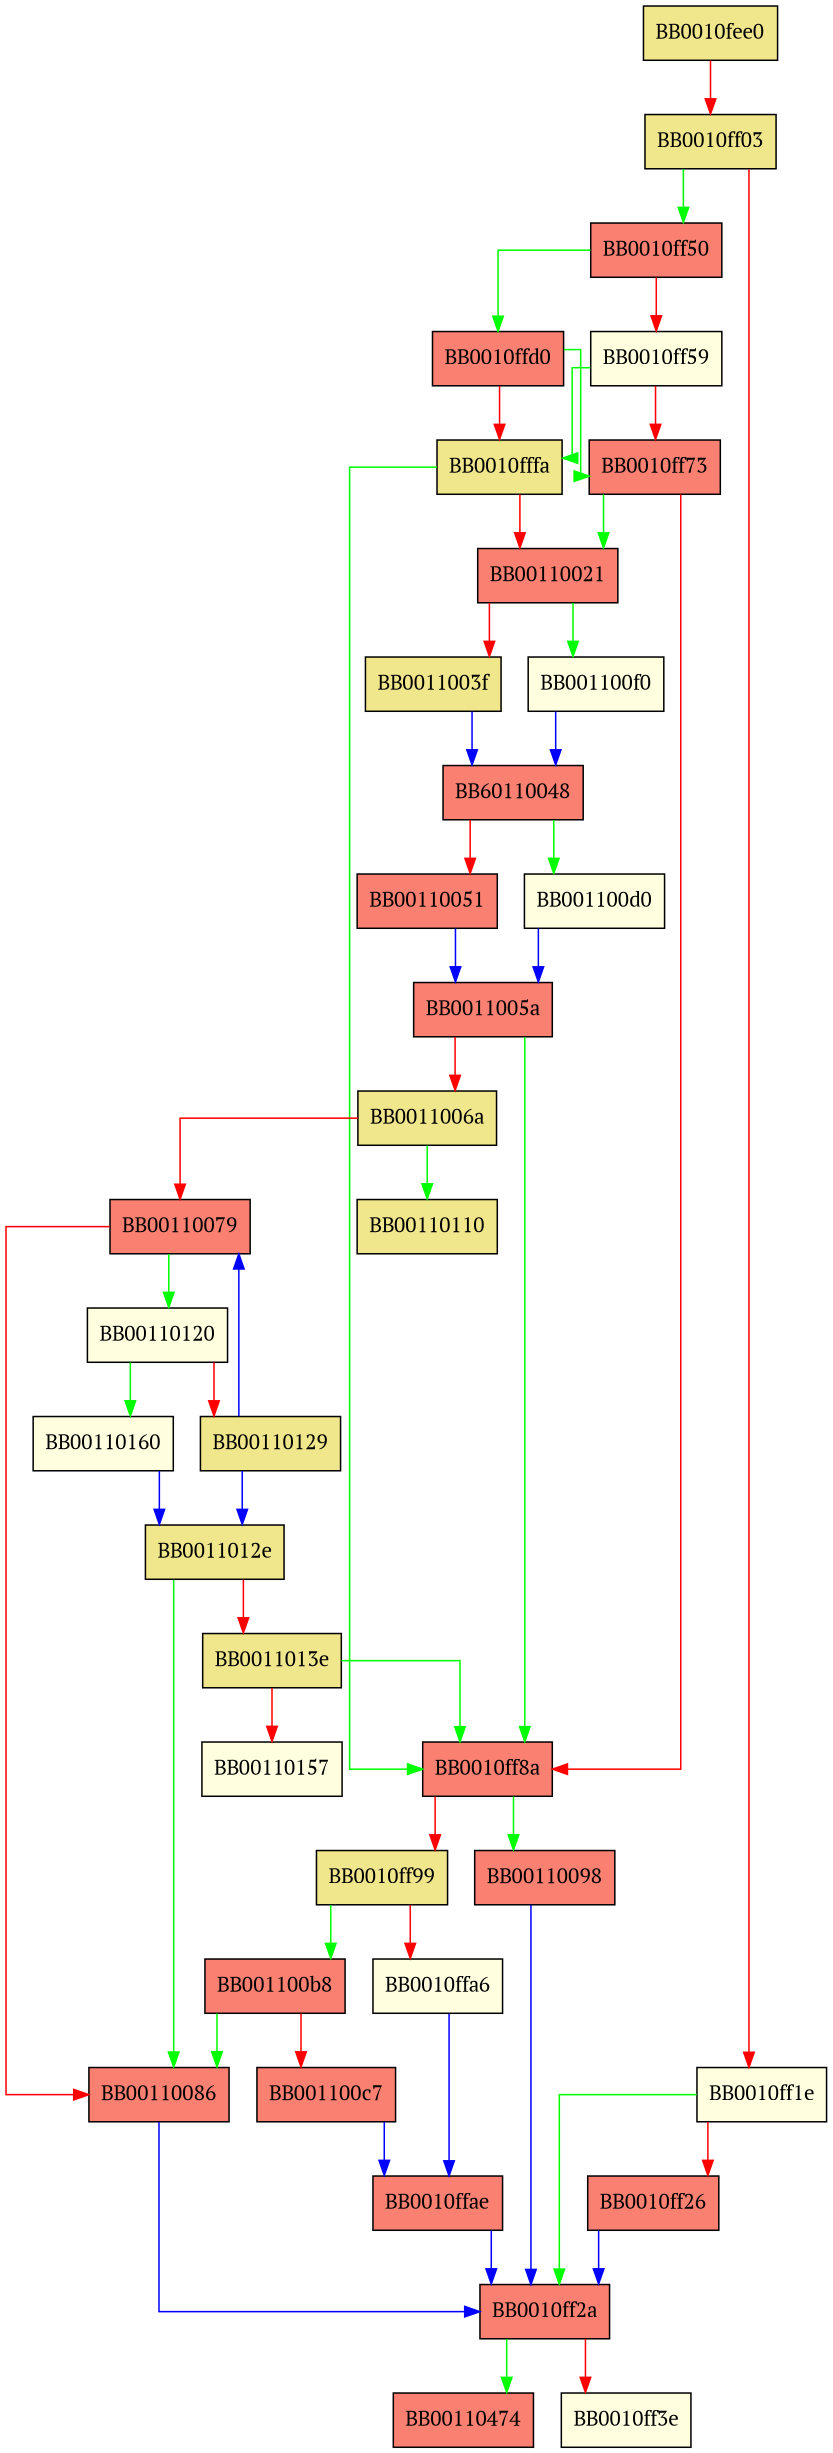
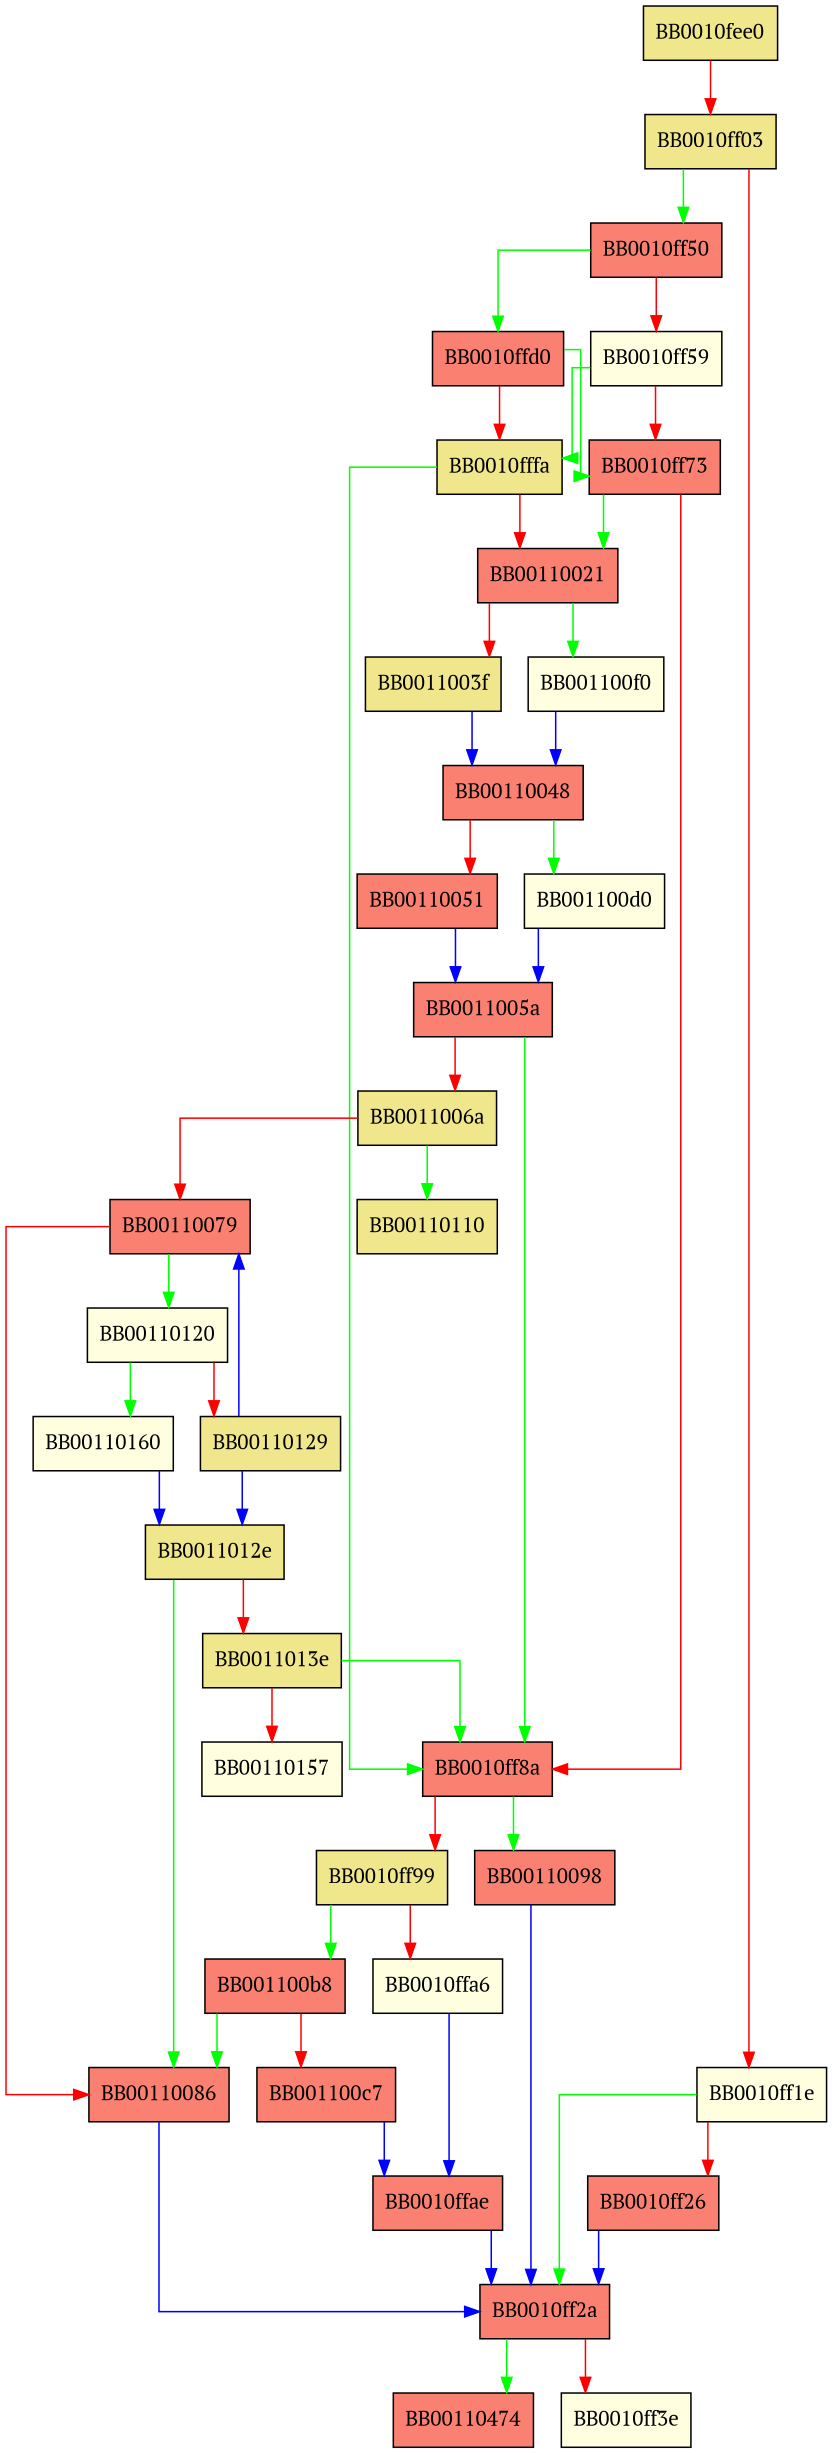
node "BB60110048": label "BB60110048" -> "BB00110048"
